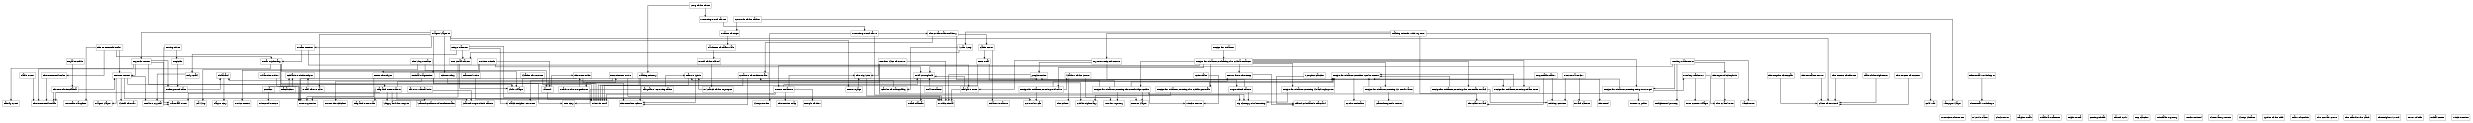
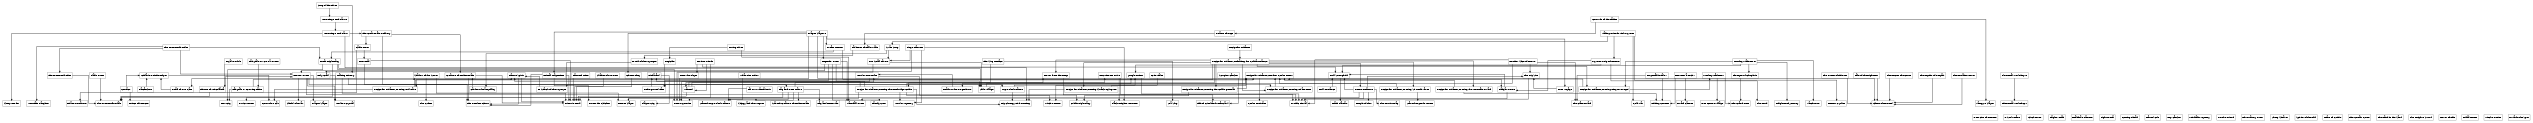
node "Fairytale II - Cure a Queen": added
node "In Aid of the Alfred": label "In Aid of the Alfred" -> "In Aid of the Myreque"
node "The Lost Tribe": label "The Lost Tribe" -> "Murder Lost Tribe"
node "X Marks the Spot": added
